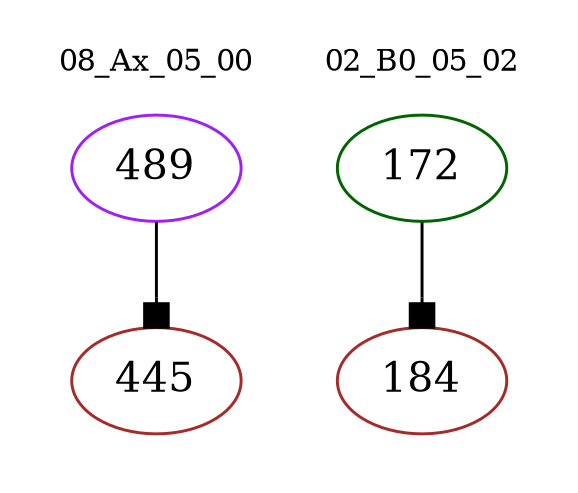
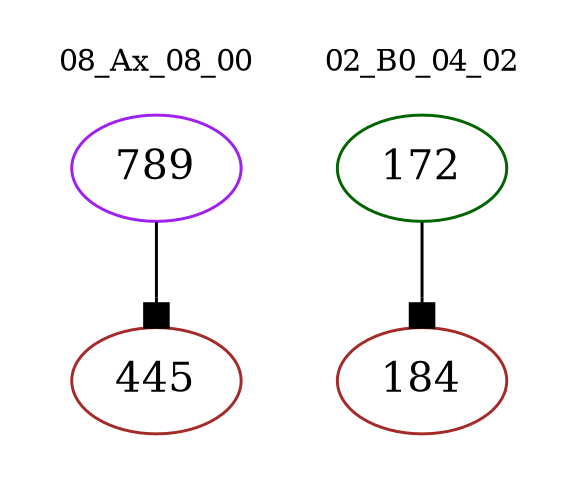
cluster "08_Ax_05_00": label "08_Ax_05_00" -> "08_Ax_08_00"
cluster "02_B0_05_02": label "02_B0_05_02" -> "02_B0_04_02"
node "489": label "489" -> "789"
